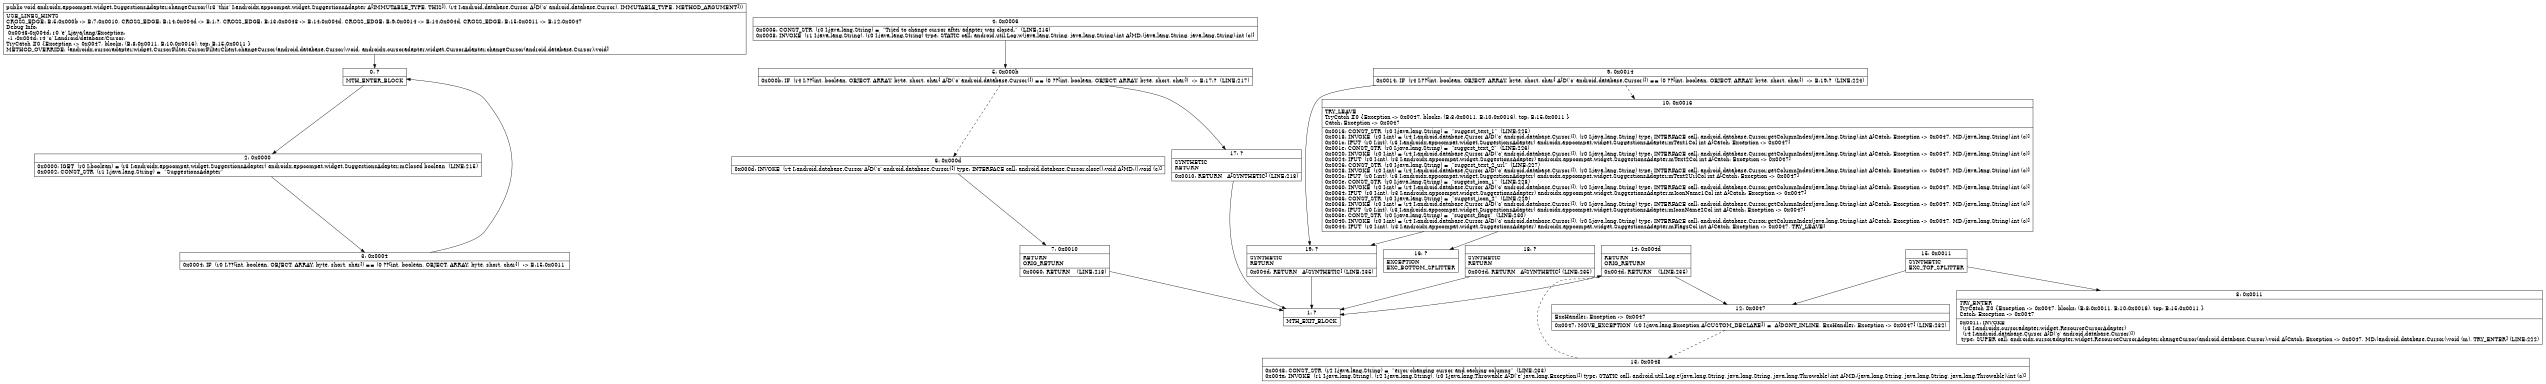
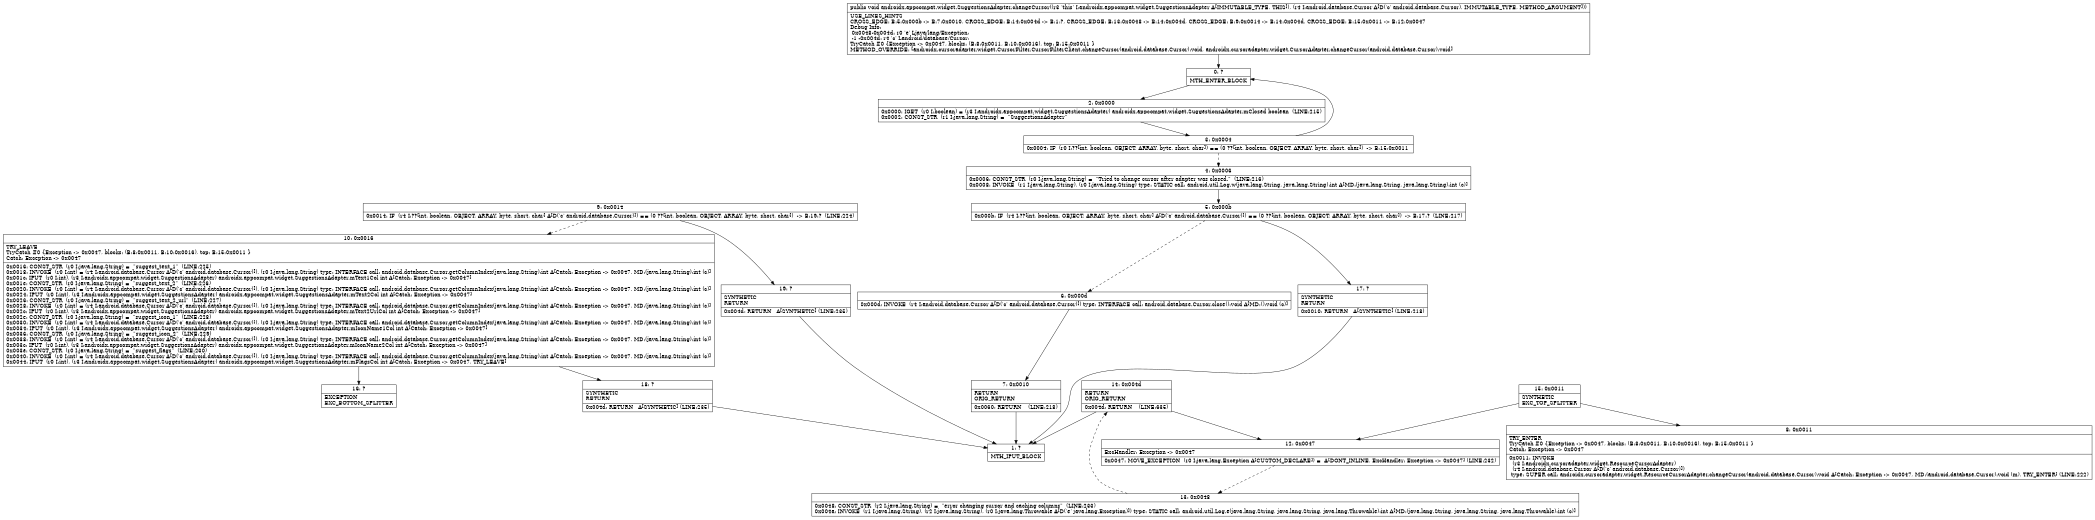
edge "3: 0x0004" -> "4: 0x0006": added
edge "10: 0x0016" -> "19: ?": now "10: 0x0016" -> "18: ?"
node "14: 0x004d": text "0x004d: RETURN    (LINE:235)" -> "0x004d: RETURN    (LINE:635)"
node "1: ?": text "MTH_EXIT_BLOCK" -> "MTH_IPUT_BLOCK"
